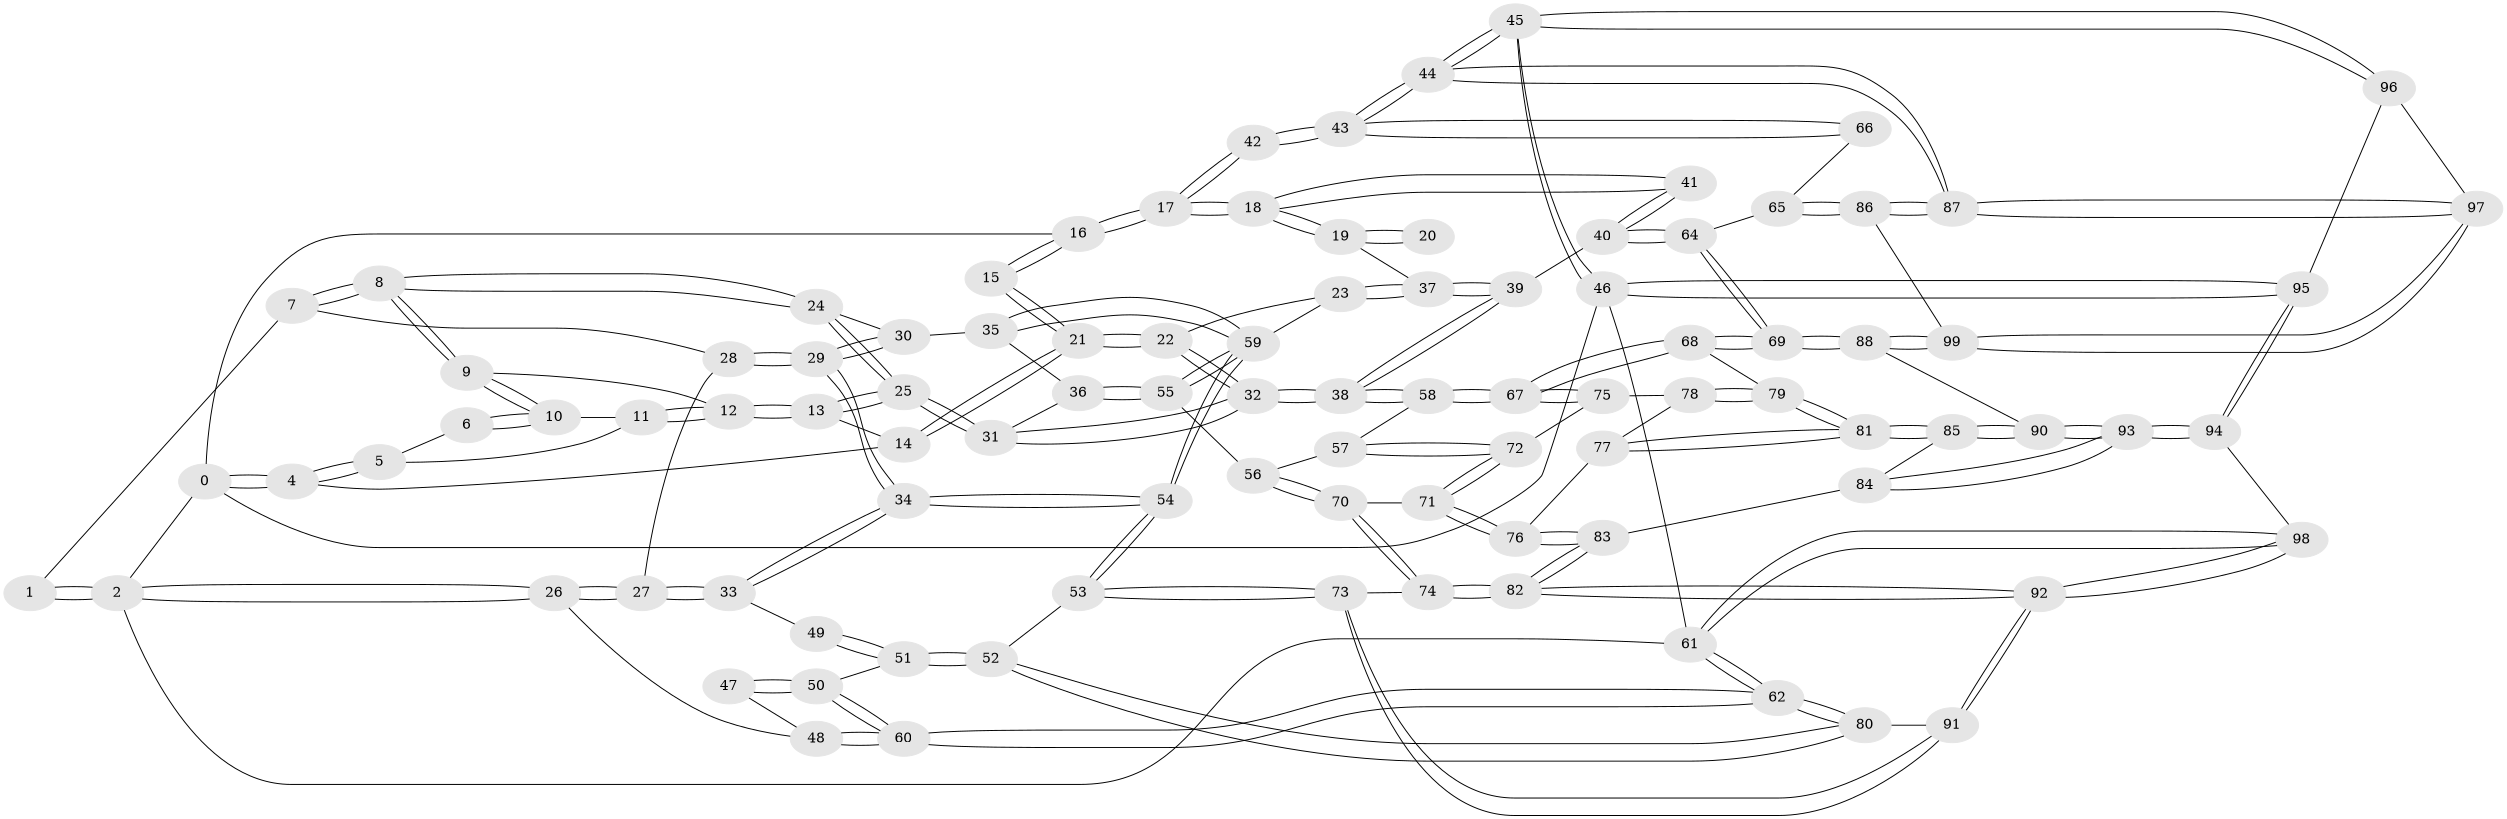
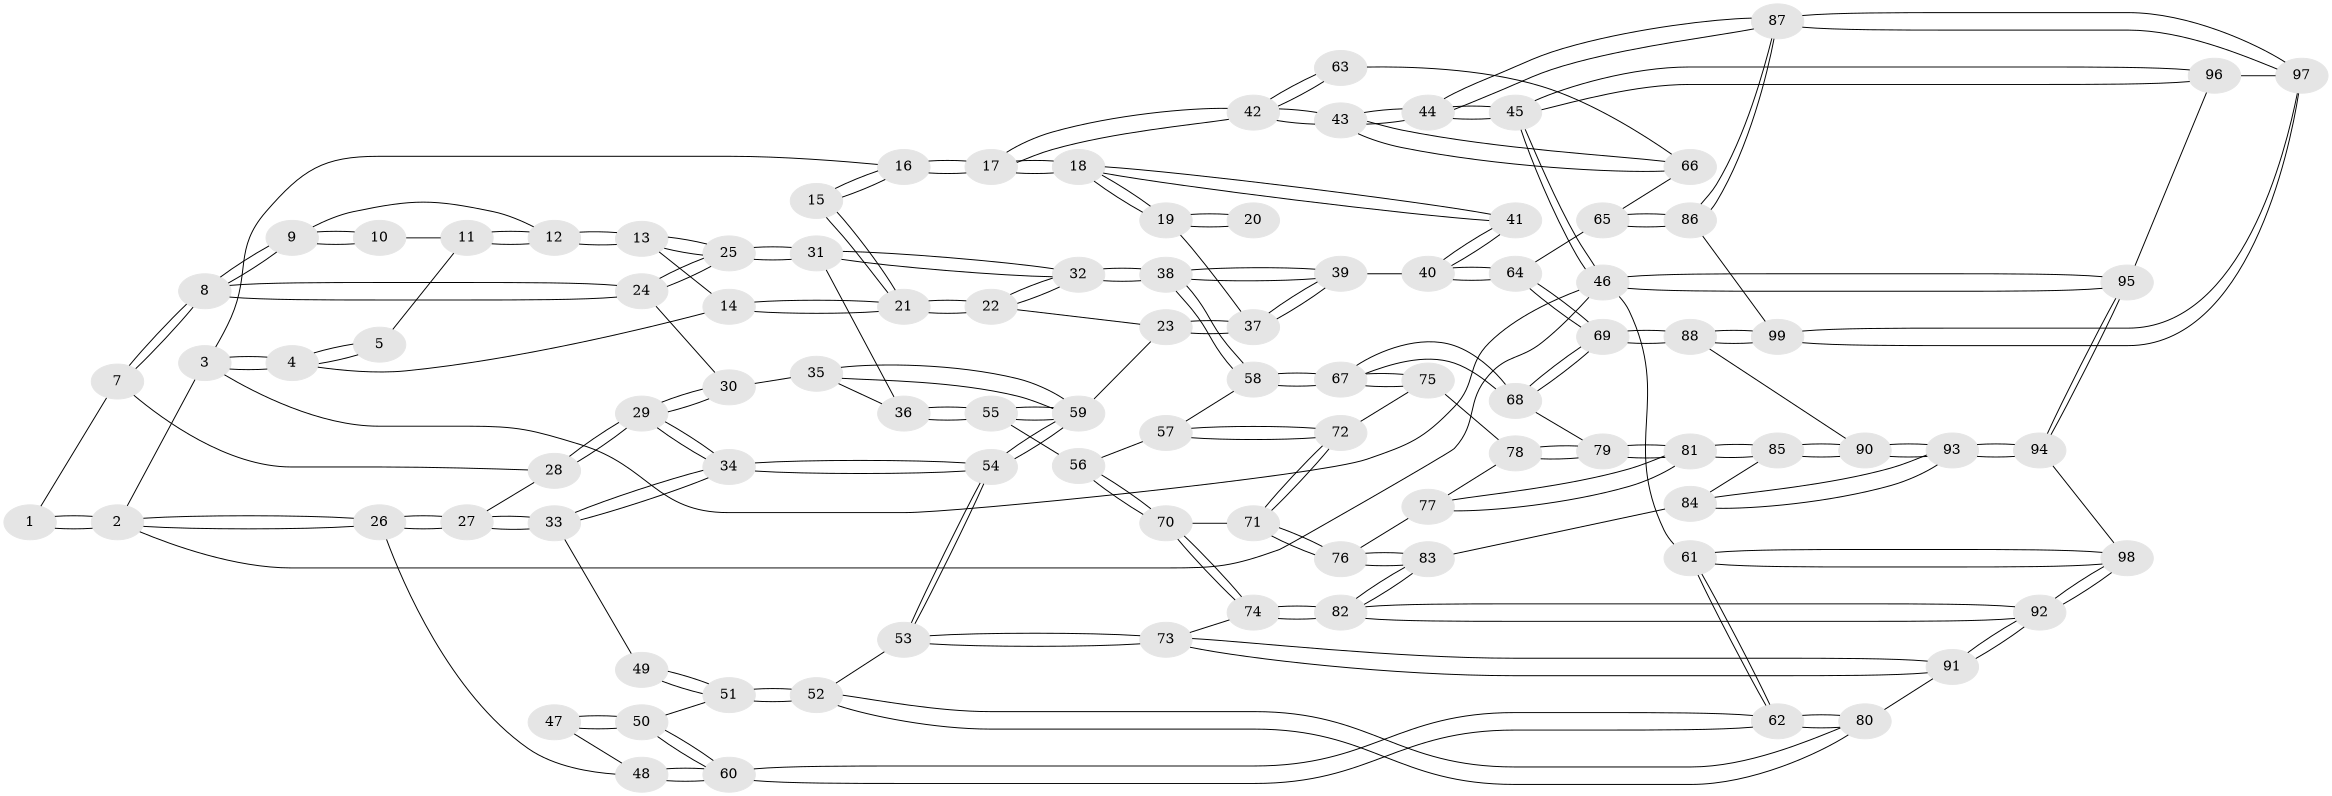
node "63": added
node "6": removed
node "0": label "0" -> "3"
edge "2" -- "61": now "2" -- "46"
